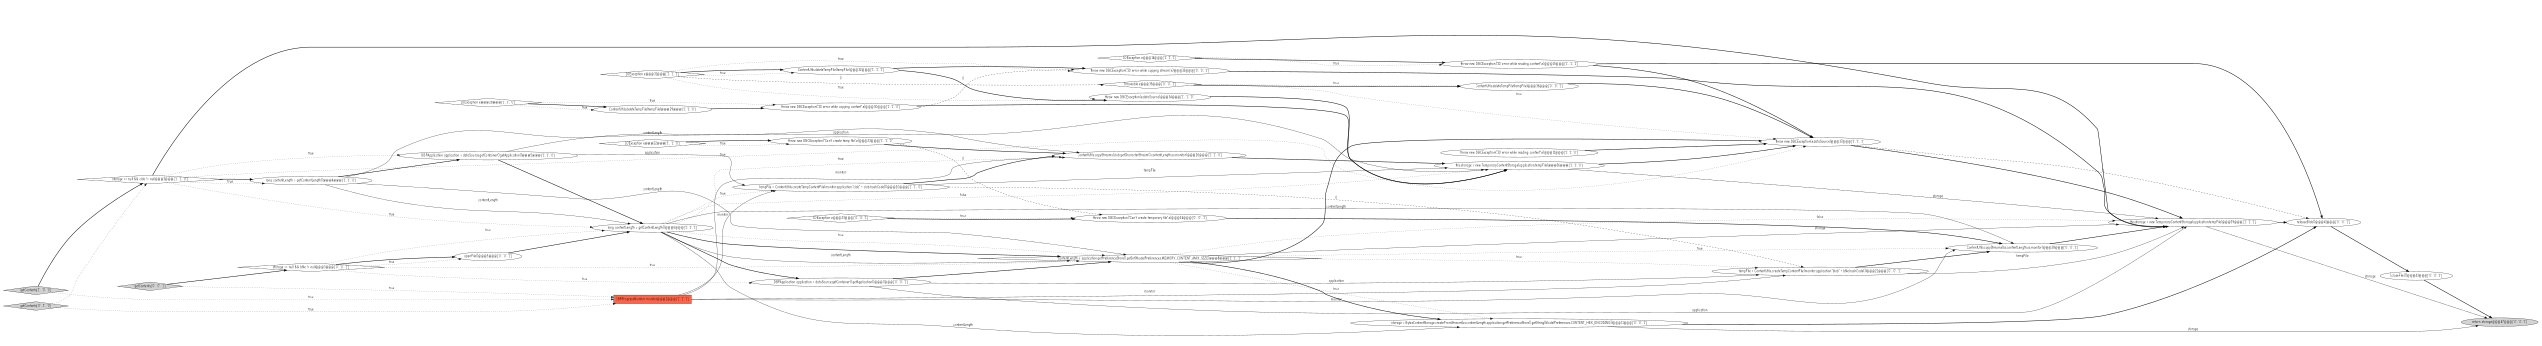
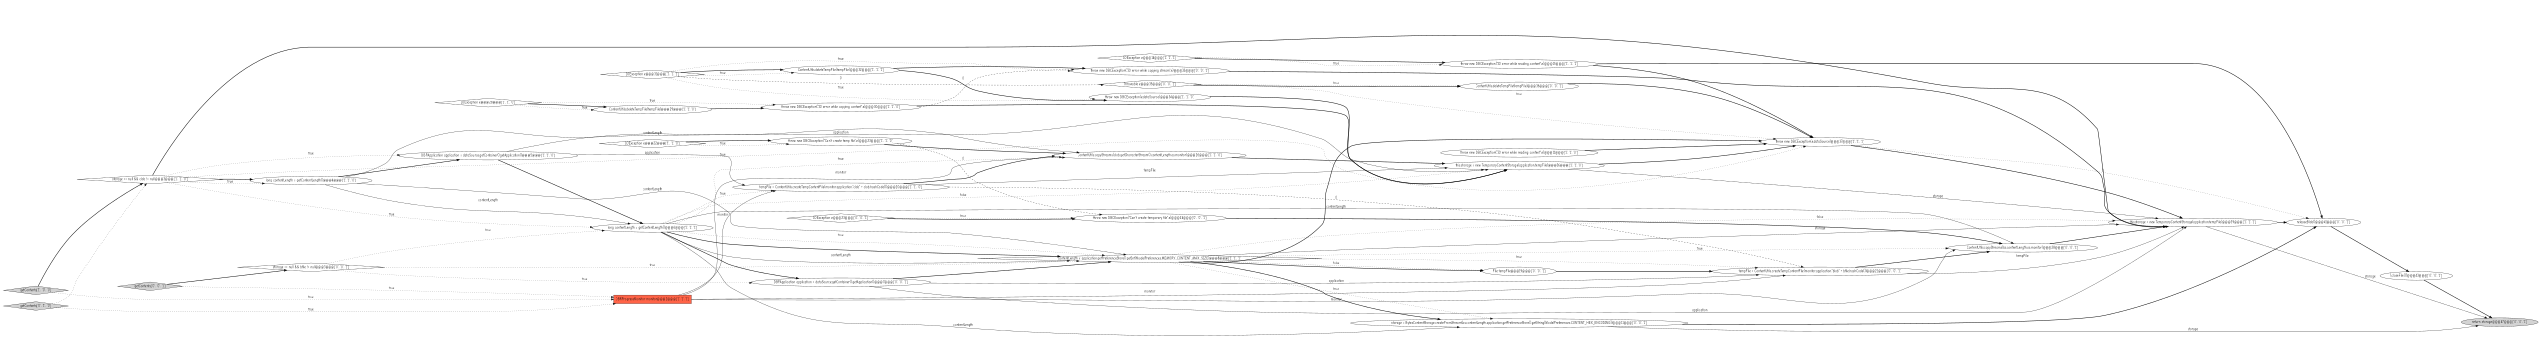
edge "throw new DBCException(e,dataSource)@@@37@@@['1', '1', '1']" -> "releaseBlob()@@@41@@@['0', '0', '1']": style dashed -> dotted
node "openFile()@@@5@@@['0', '0', '1']": removed
node "File tempFile@@@19@@@['0', '0', '1']": added
